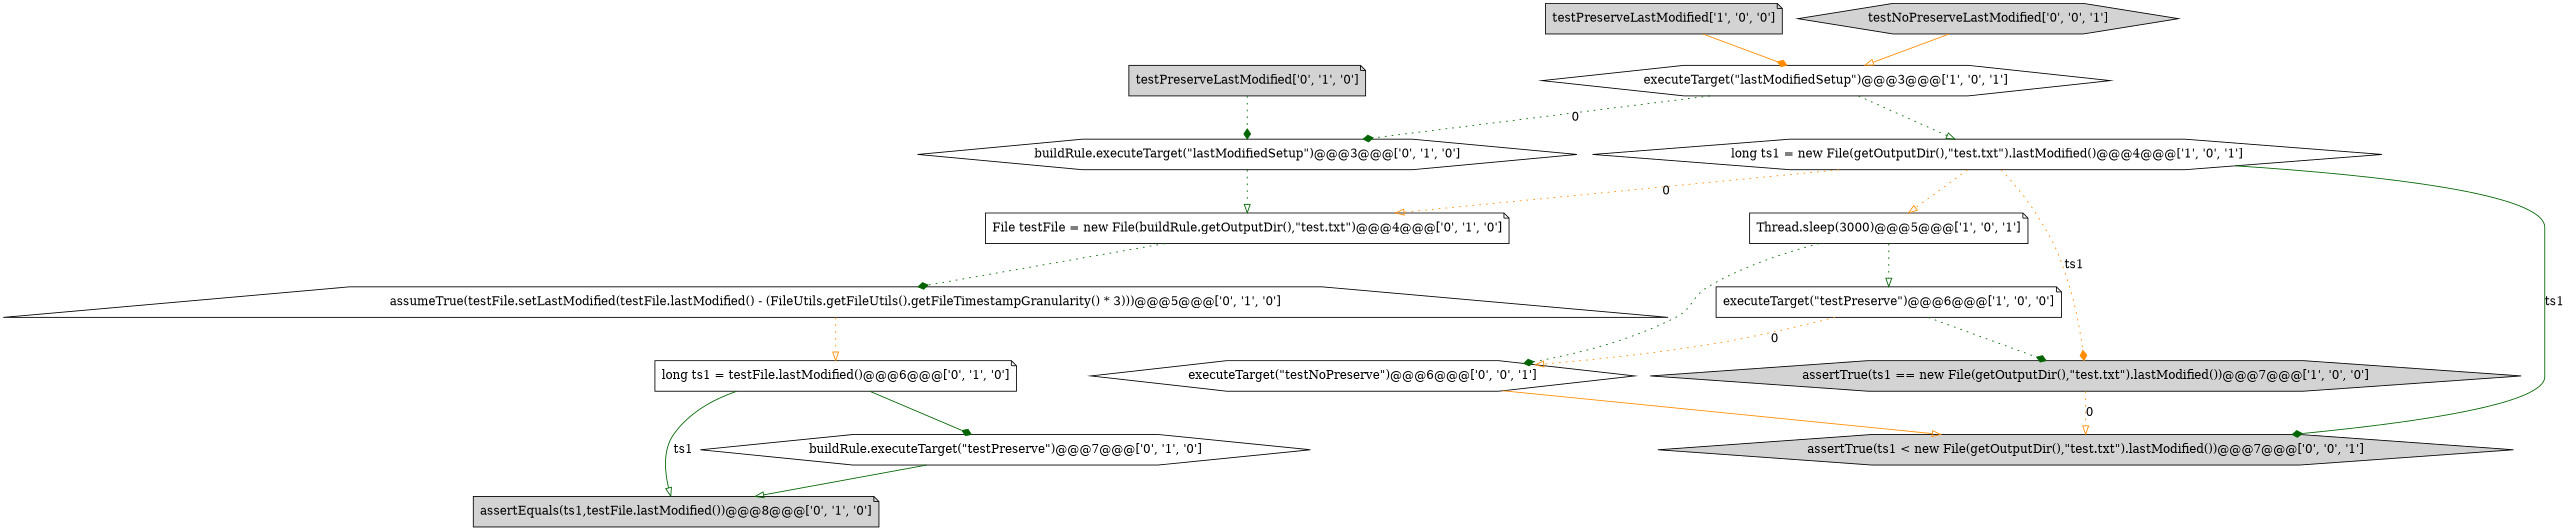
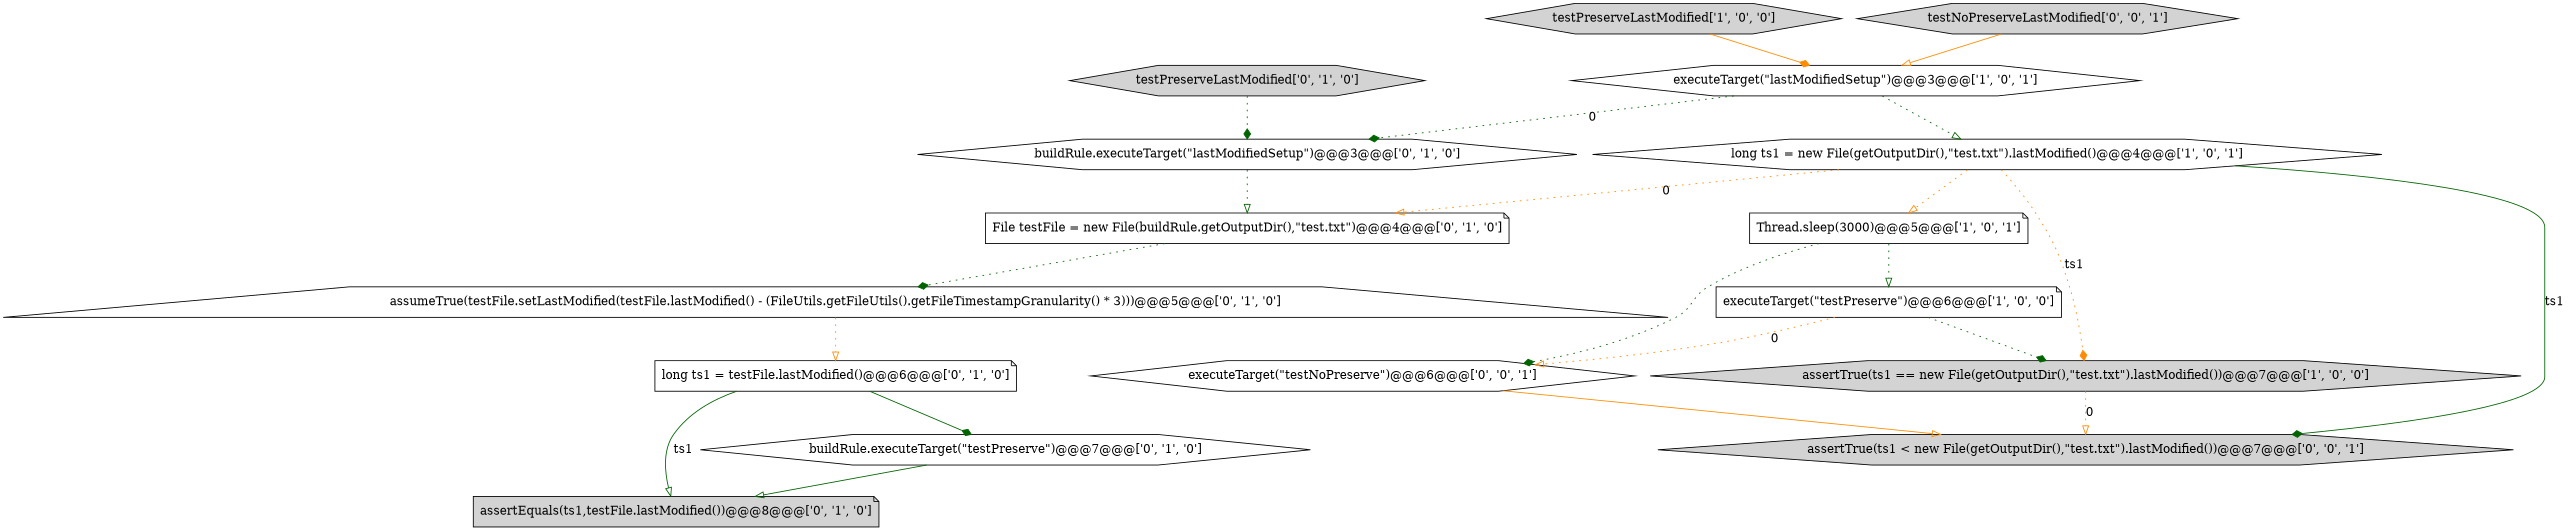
node "testPreserveLastModified['1', '0', '0']": shape note -> hexagon
node "testPreserveLastModified['0', '1', '0']": shape note -> hexagon
